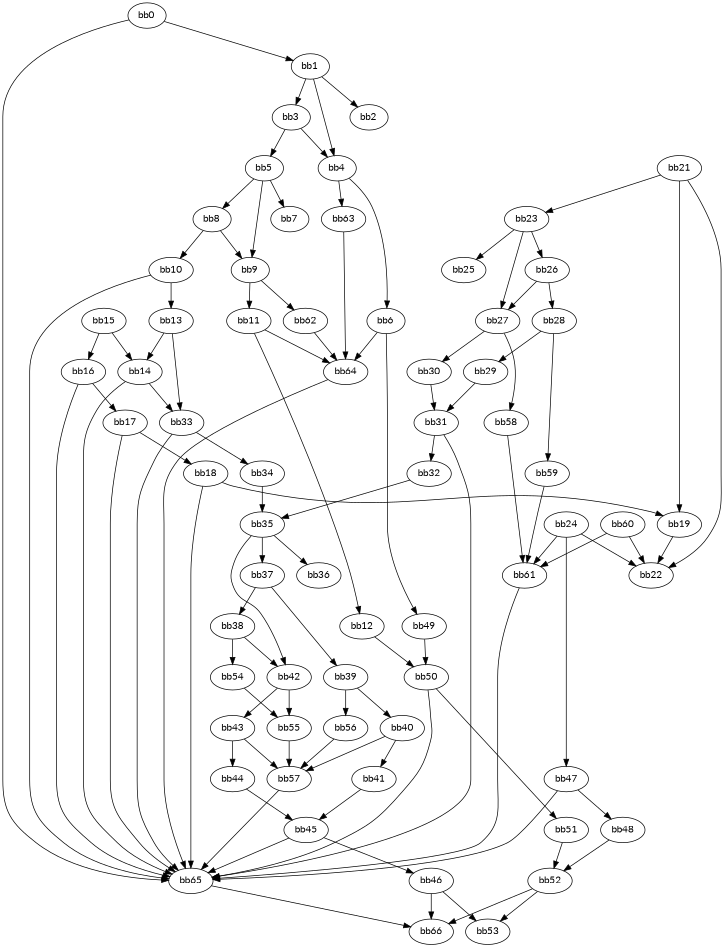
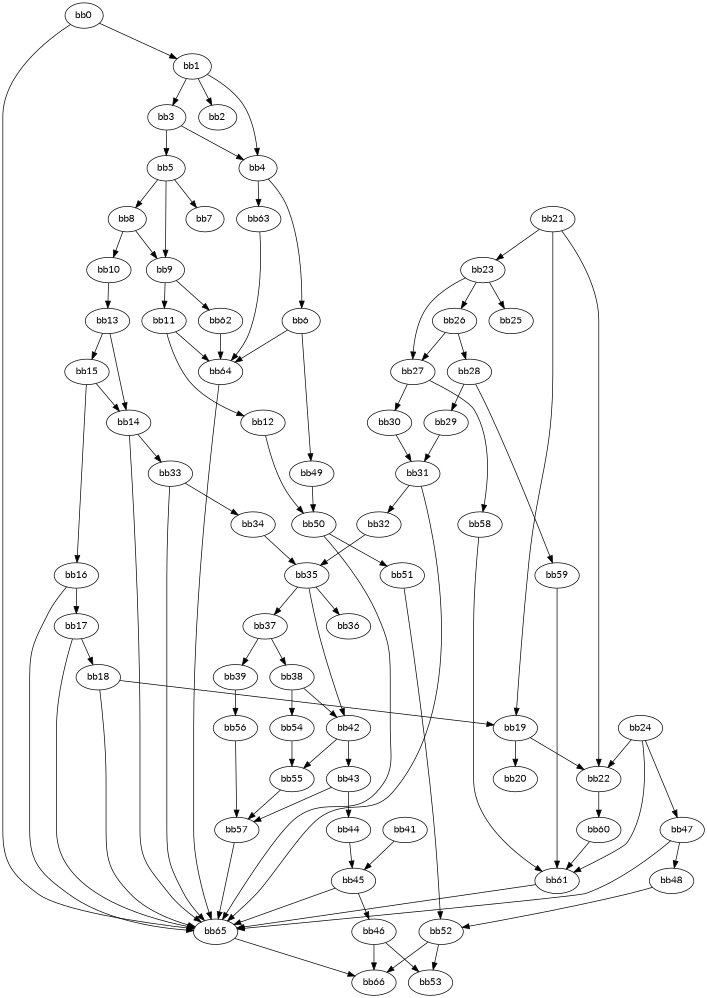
edge "bb13" -> "bb33": now "bb13" -> "bb15"
edge "bb60" -> "bb22": reversed
edge "bb10" -> "bb65": removed
node "bb40": removed
node "bb20": added
